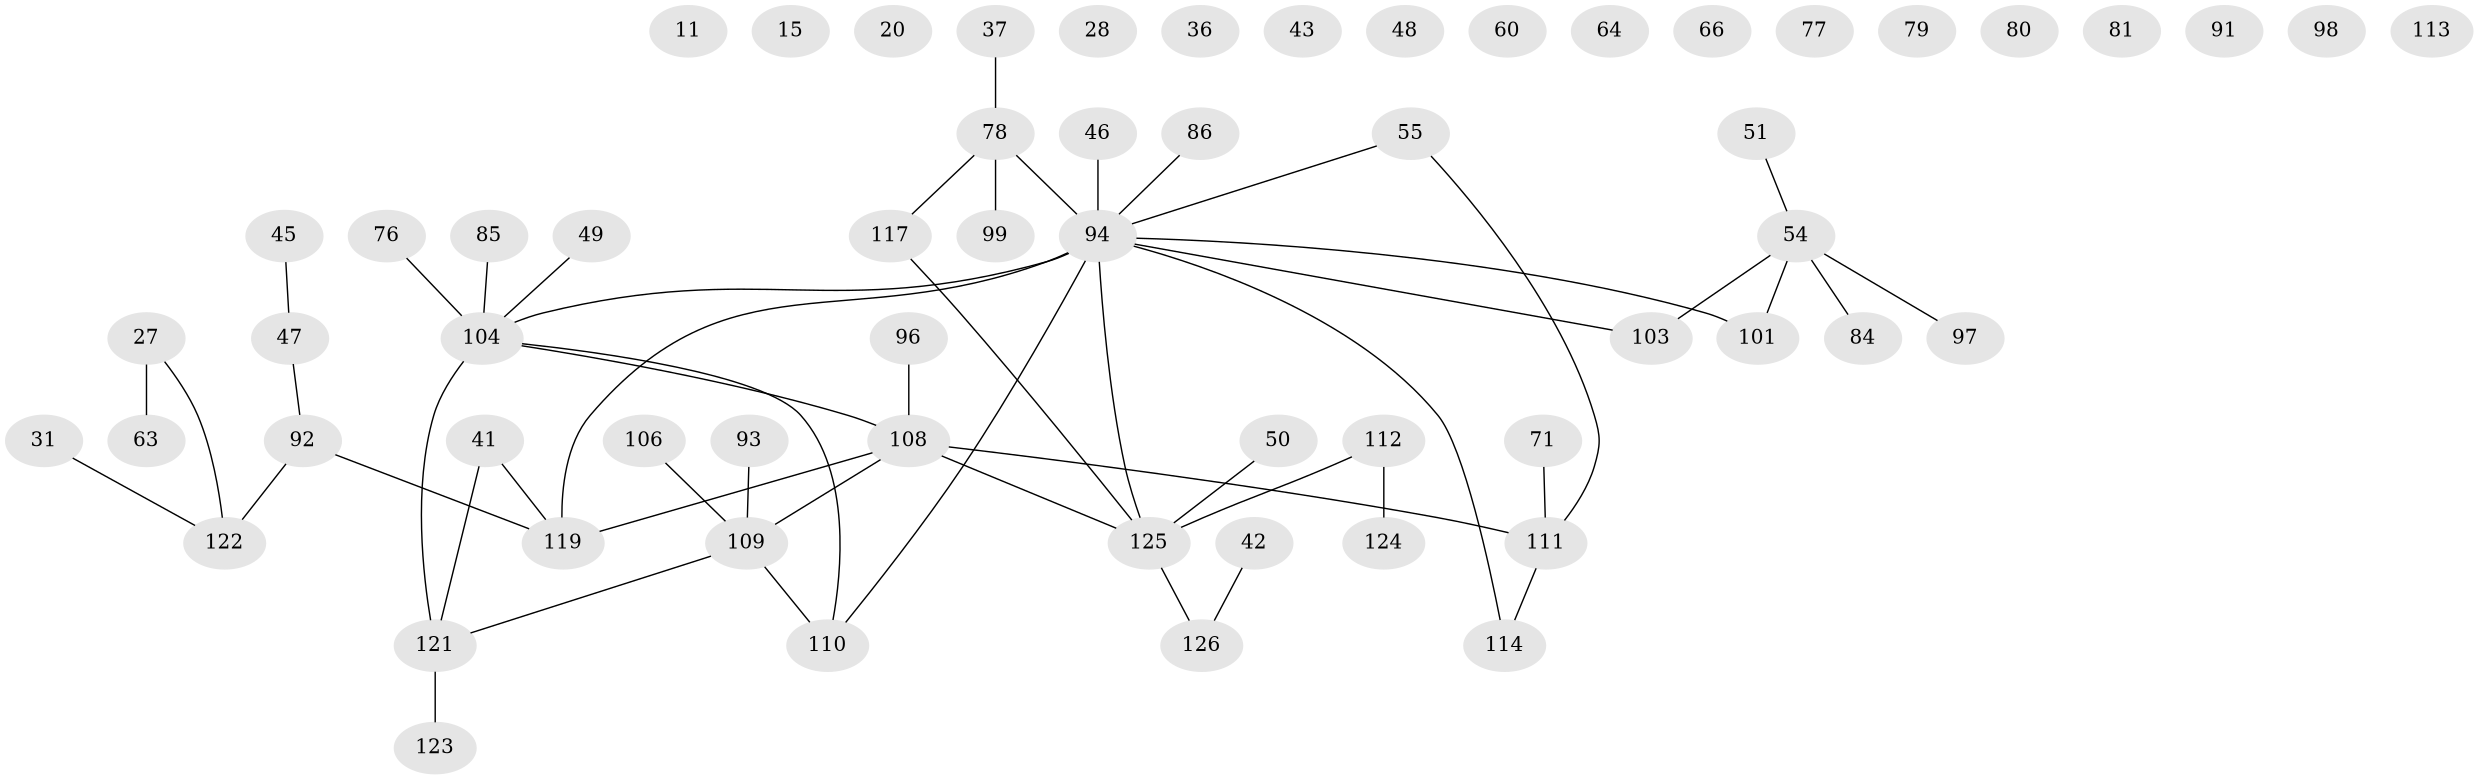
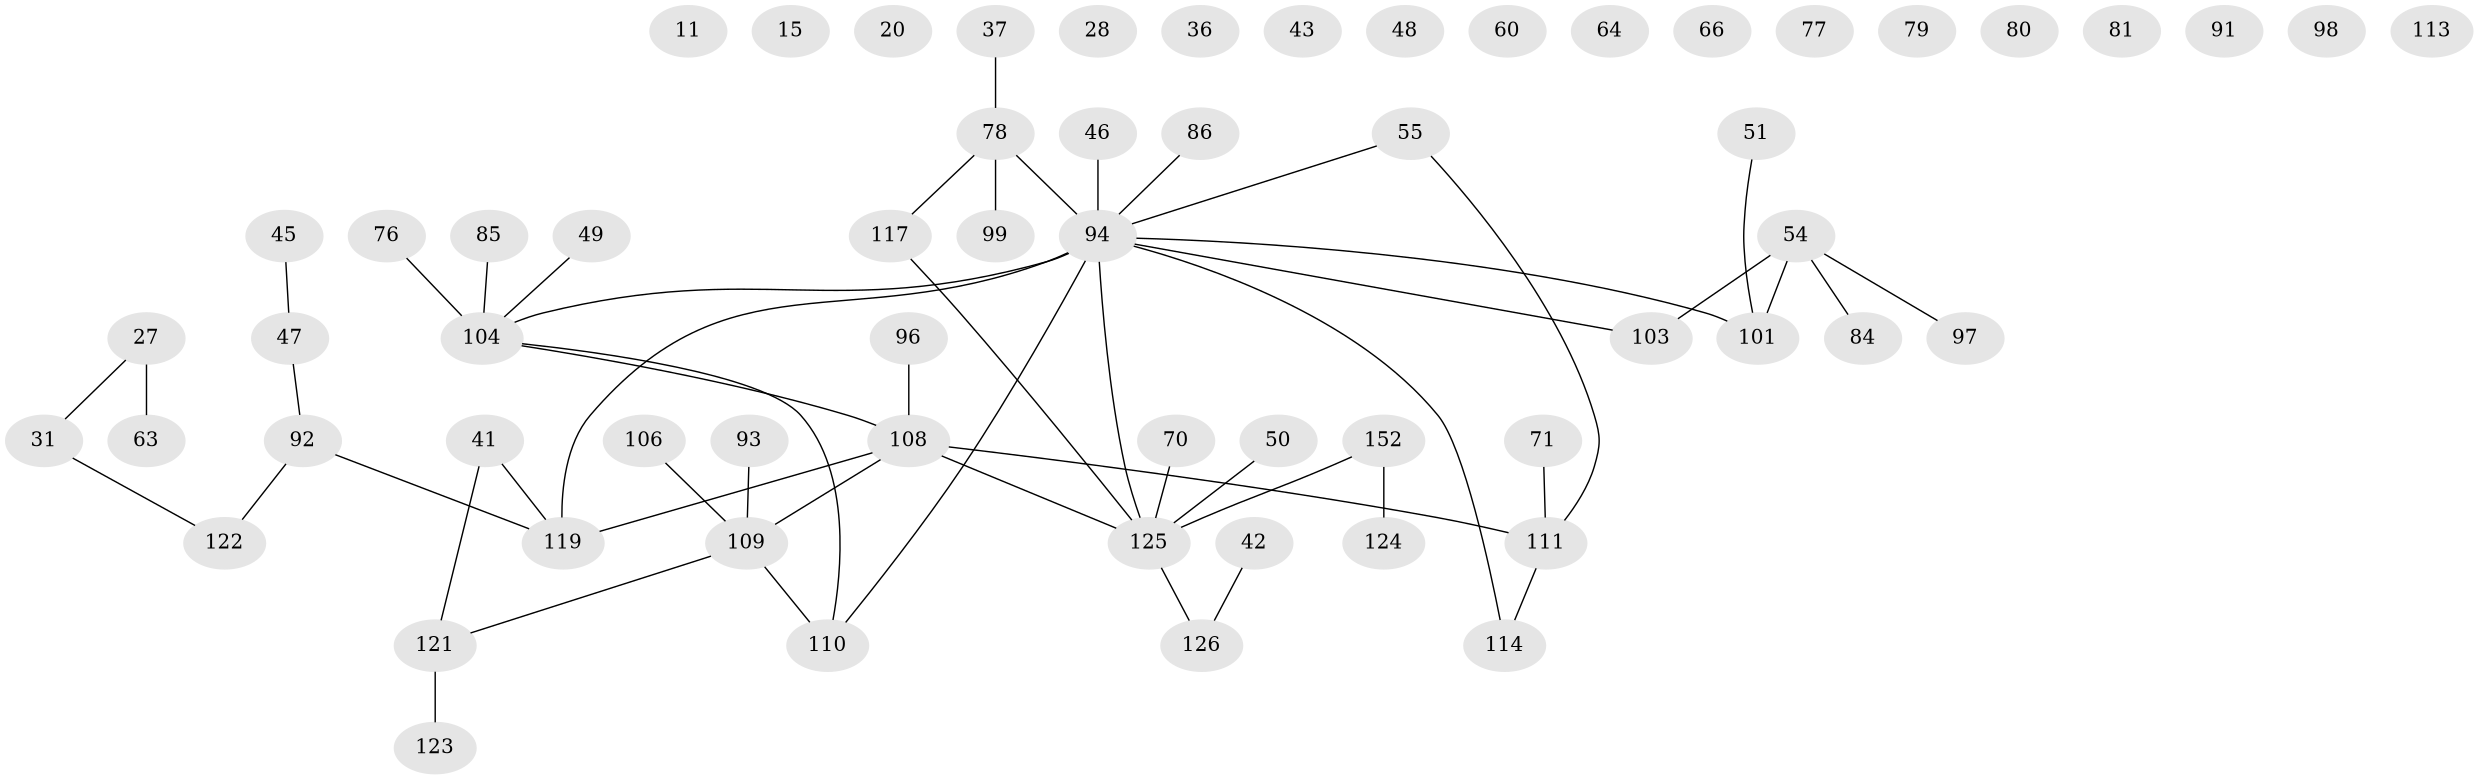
edge "51" -- "54": now "51" -- "101"
edge "27" -- "122": now "27" -- "31"
node "70": added
node "112": label "112" -> "152"
edge "104" -- "121": removed
